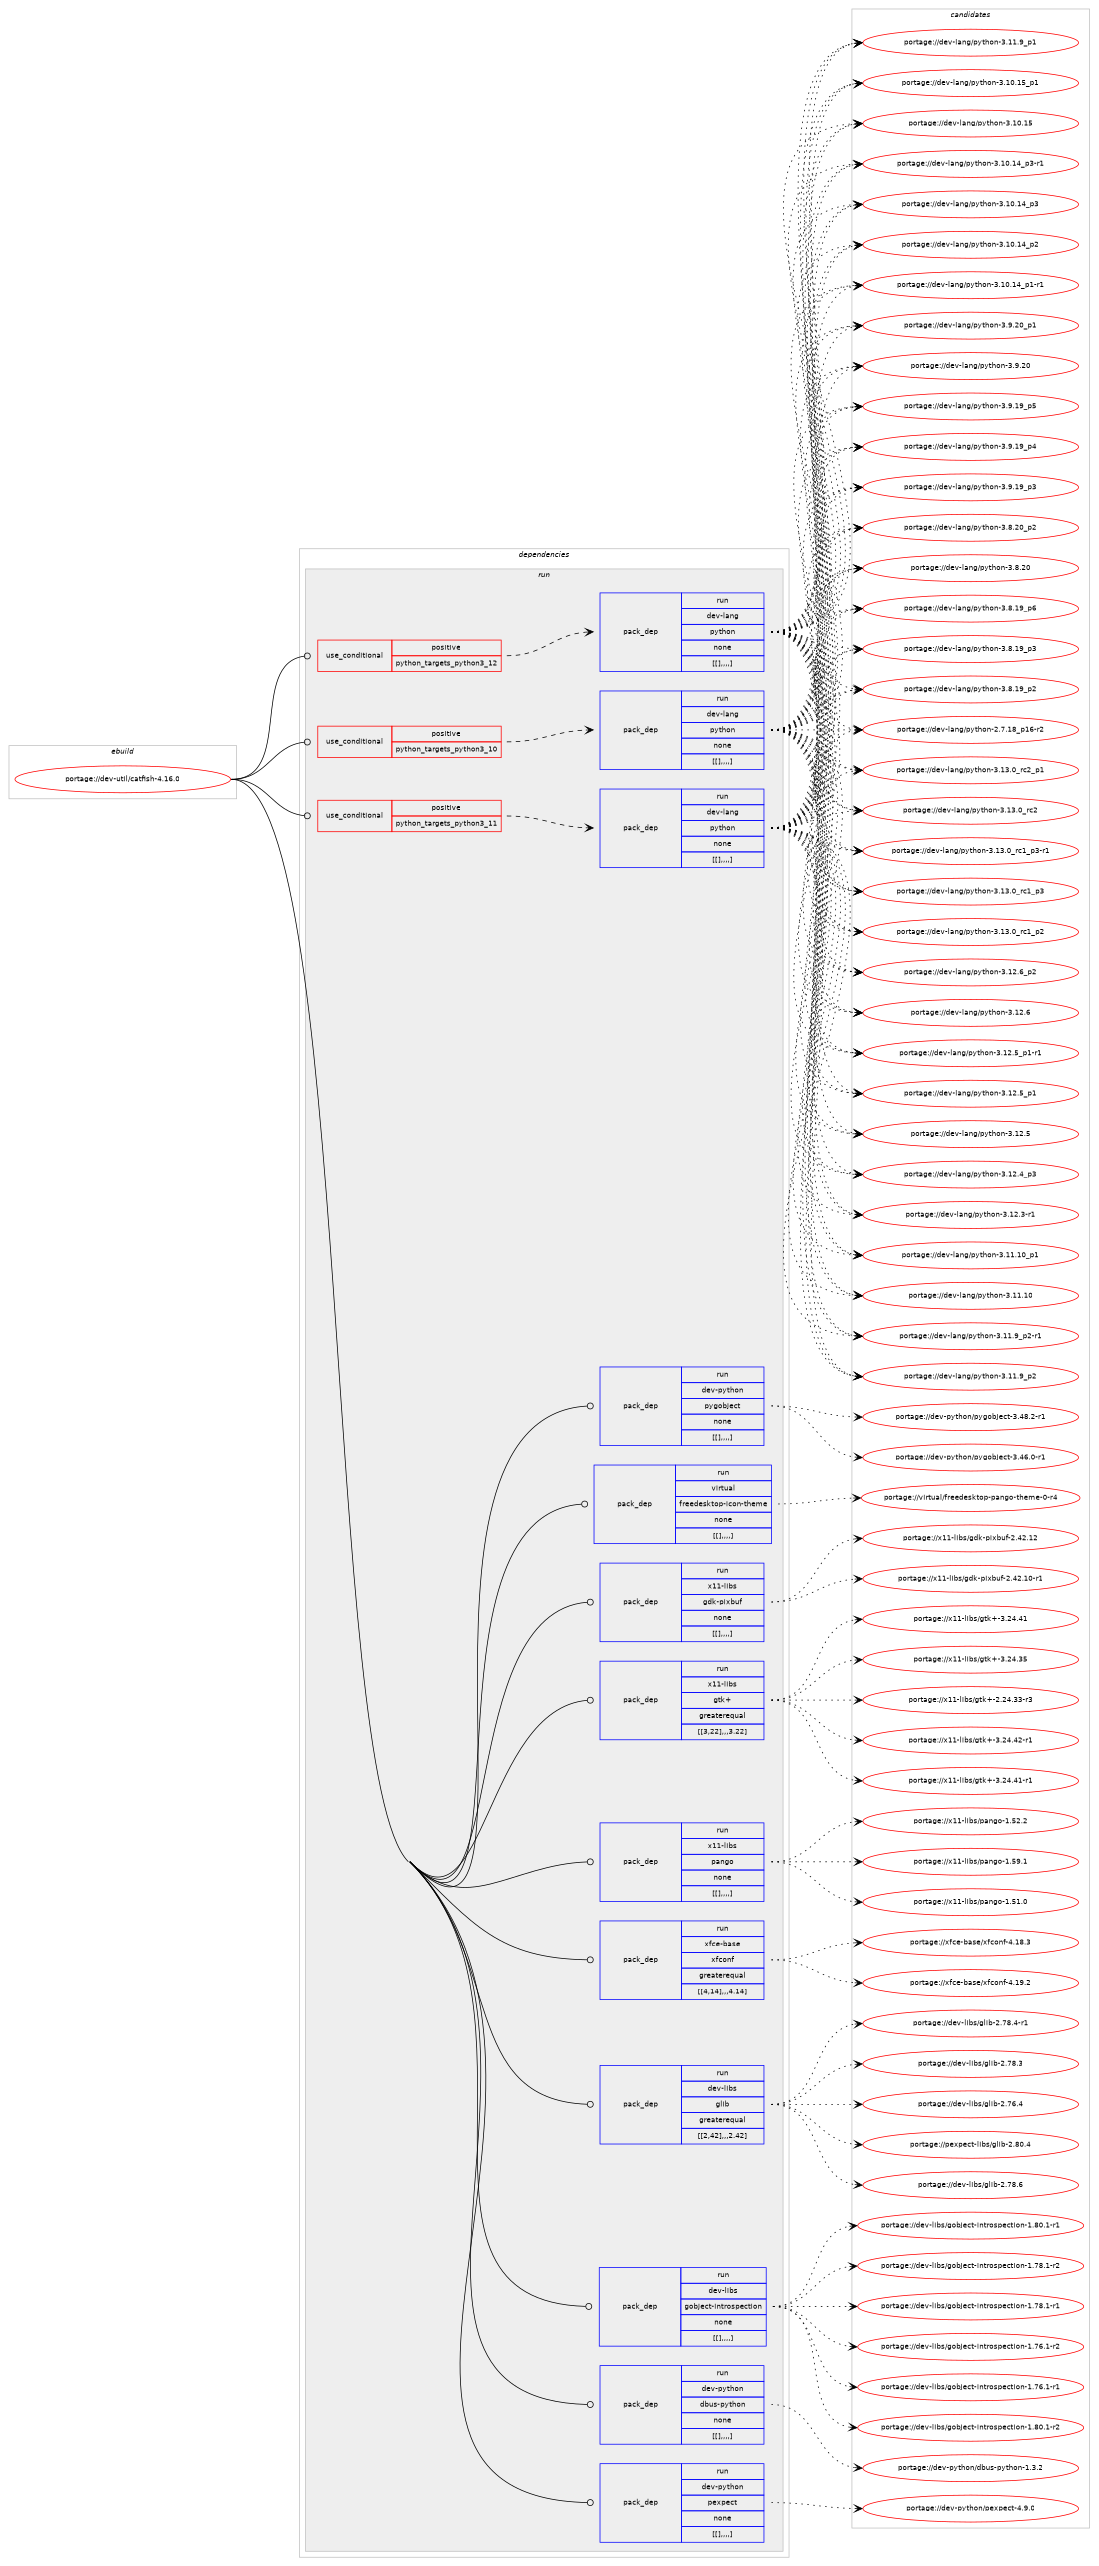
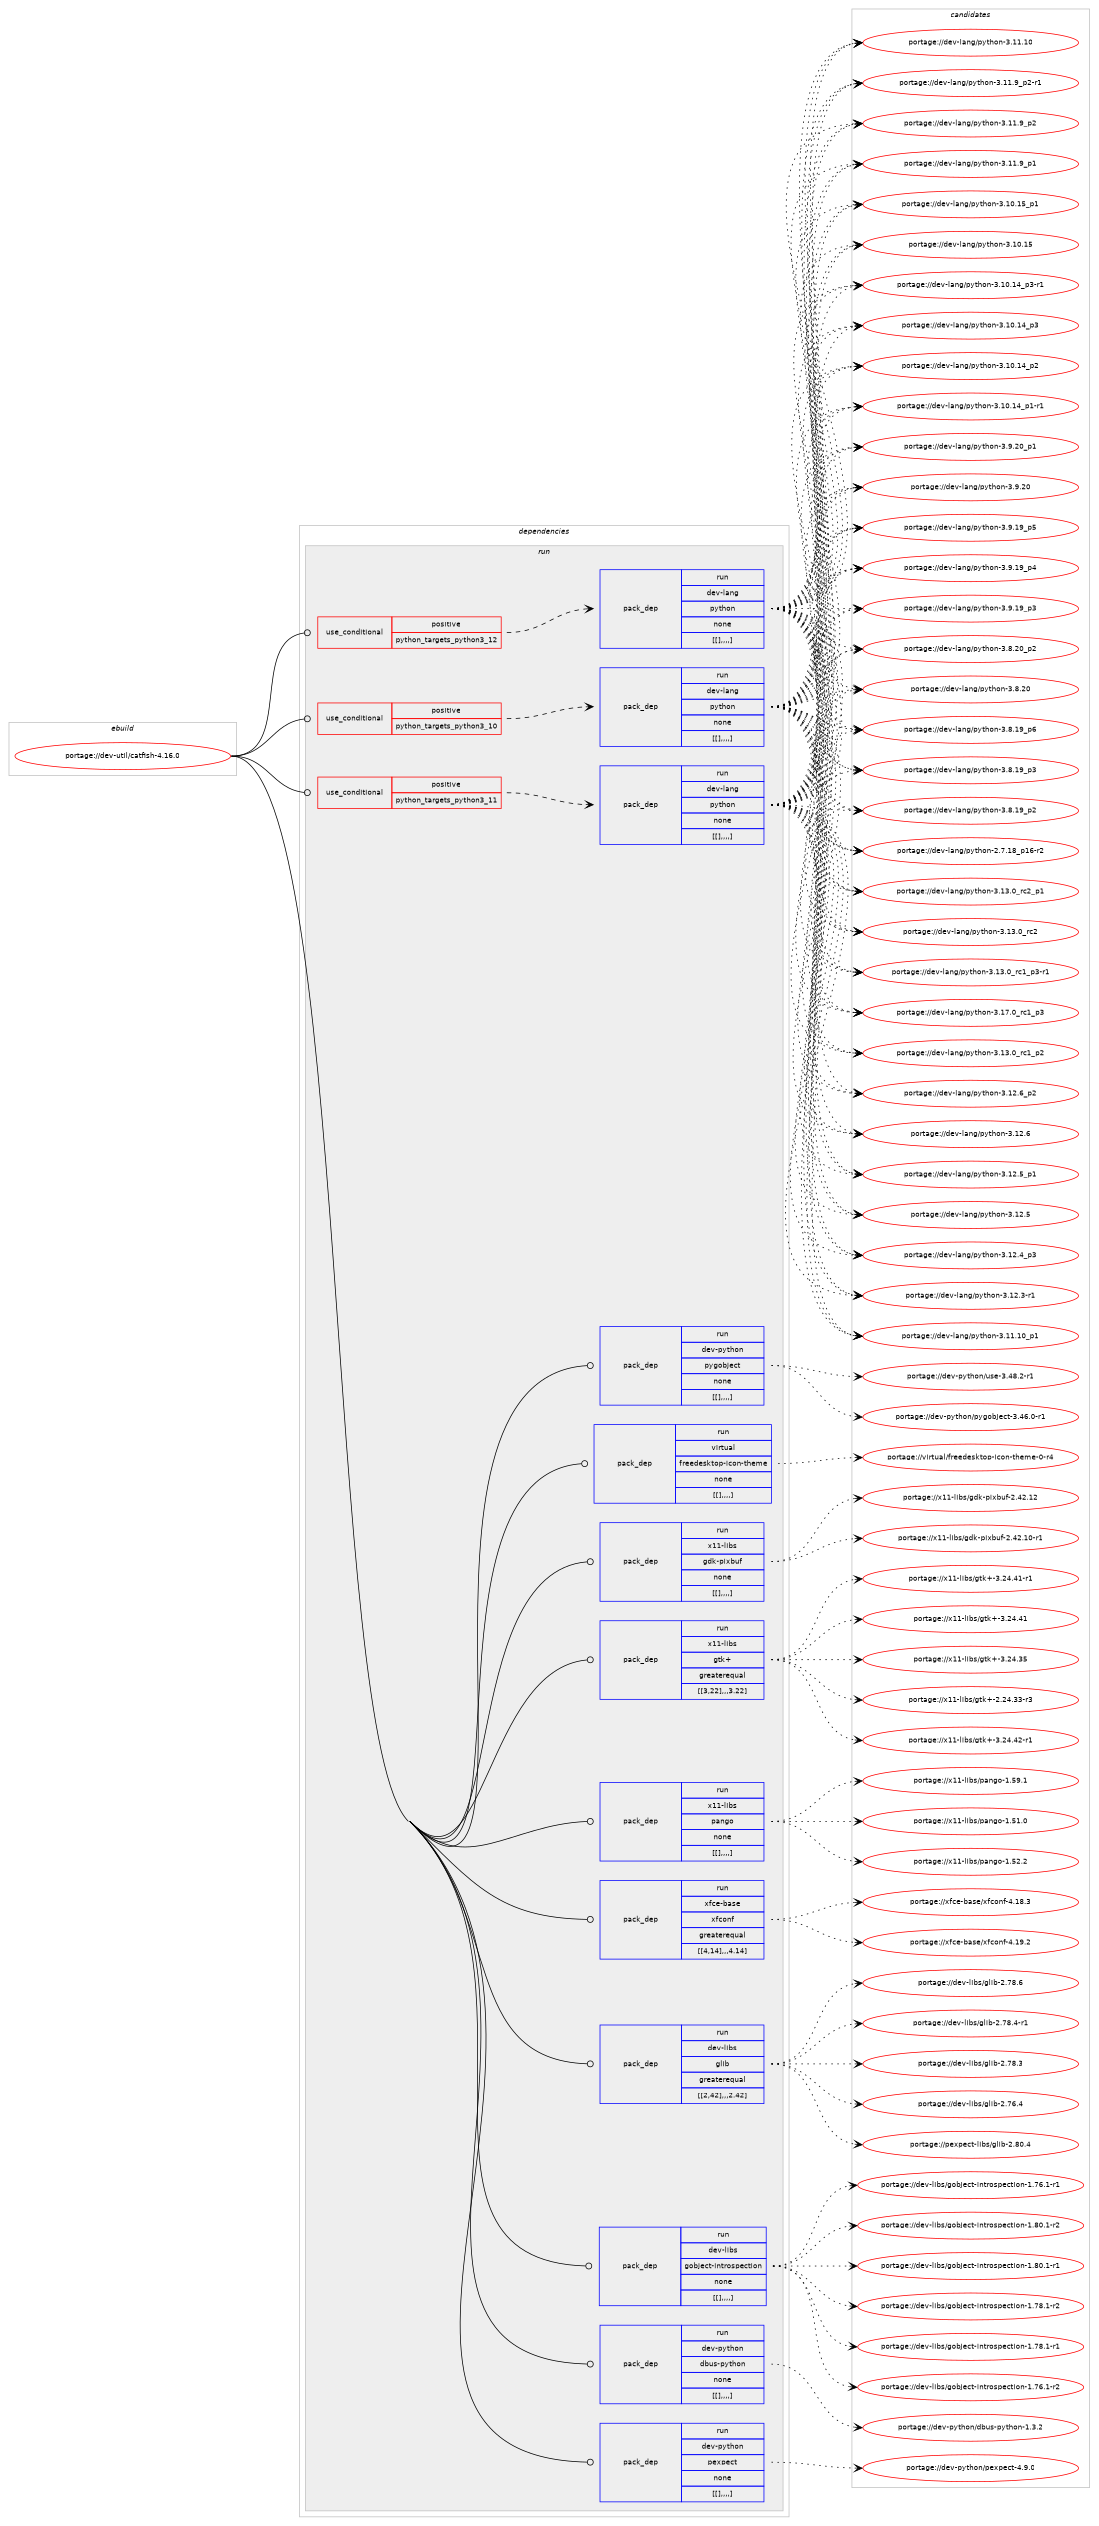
node "portage://dev-lang/python-3.13.0_rc1_p3": label "portage://dev-lang/python-3.13.0_rc1_p3" -> "portage://dev-lang/python-3.17.0_rc1_p3"
node "portage://dev-lang/python-3.12.5_p1-r1": removed
node "portage://dev-python/pygobject-3.48.2-r1": label "portage://dev-python/pygobject-3.48.2-r1" -> "portage://dev-python/use-3.48.2-r1"
node "portage://virtual/freedesktop-pango-theme-0-r4": label "portage://virtual/freedesktop-pango-theme-0-r4" -> "portage://virtual/freedesktop-icon-theme-0-r4"
